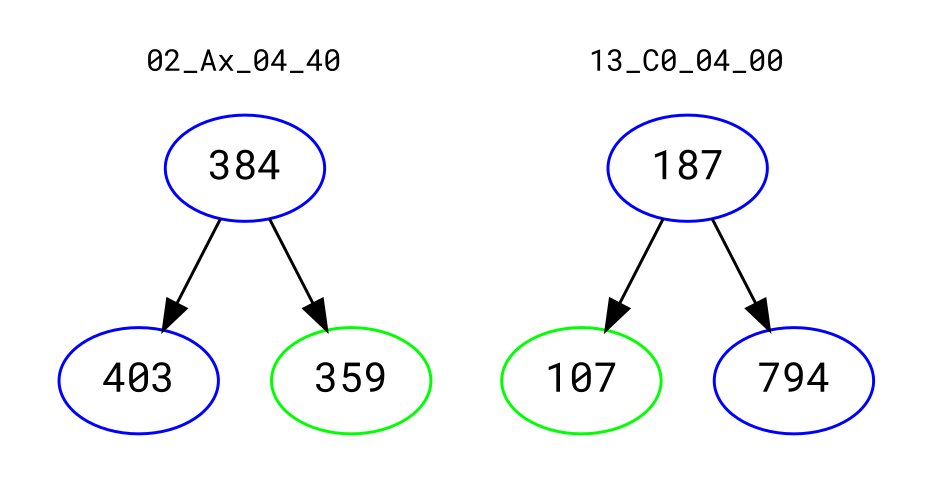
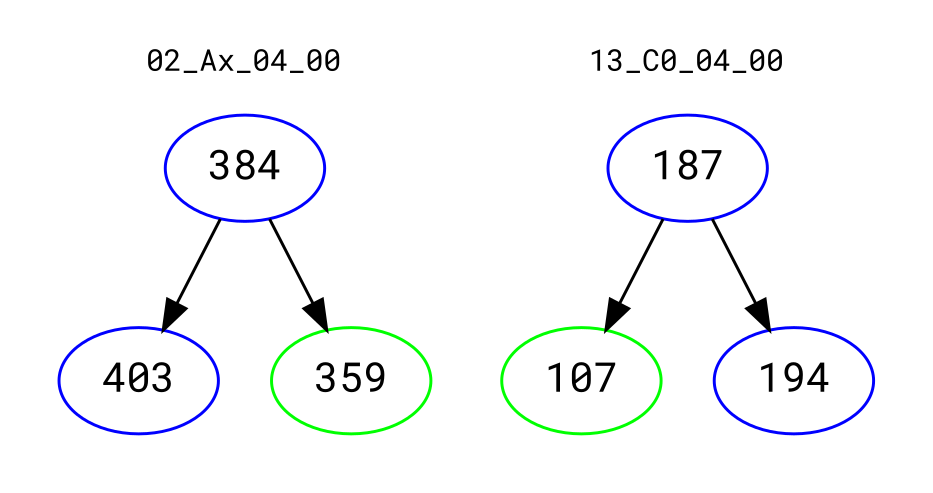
cluster "02_Ax_04_40": label "02_Ax_04_40" -> "02_Ax_04_00"
node "794": label "794" -> "194"
